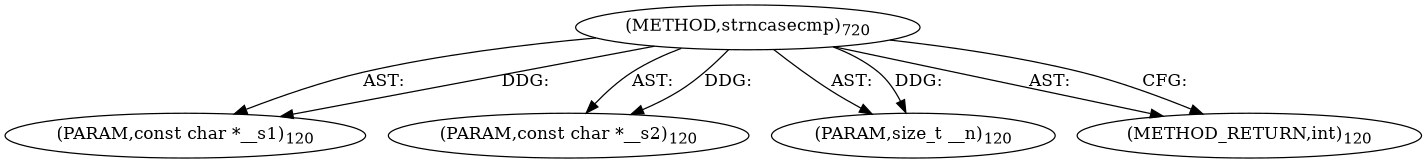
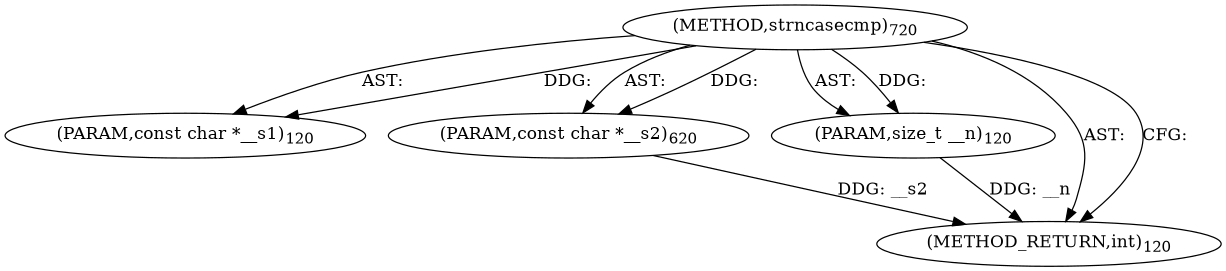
node "(PARAM,const char *__s2)": text "120" -> "620"
edge "(PARAM,size_t __n)" -> "(METHOD_RETURN,int)": added, label "DDG: __n"
edge "(PARAM,const char *__s2)" -> "(METHOD_RETURN,int)": added, label "DDG: __s2"
